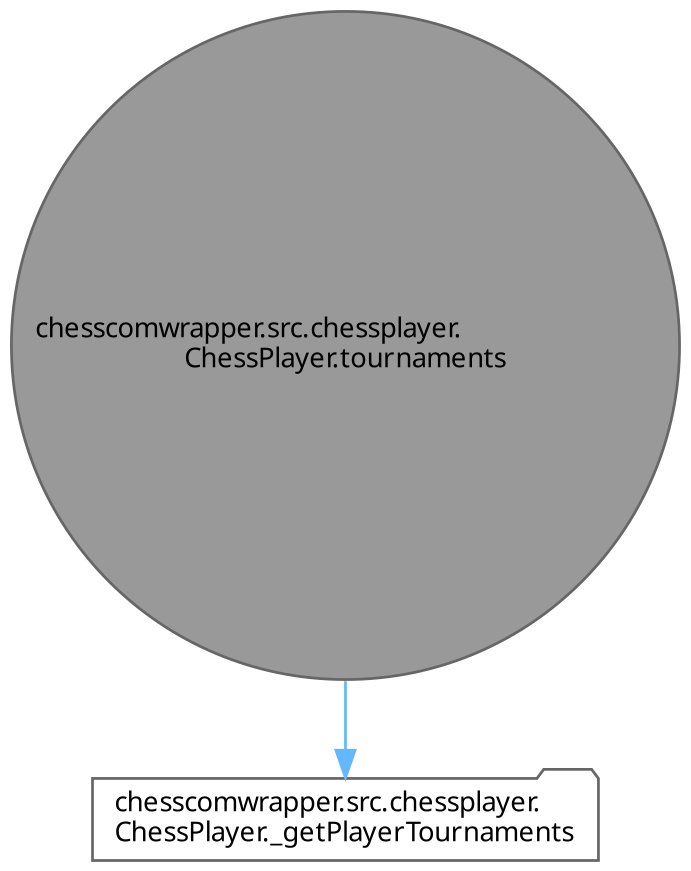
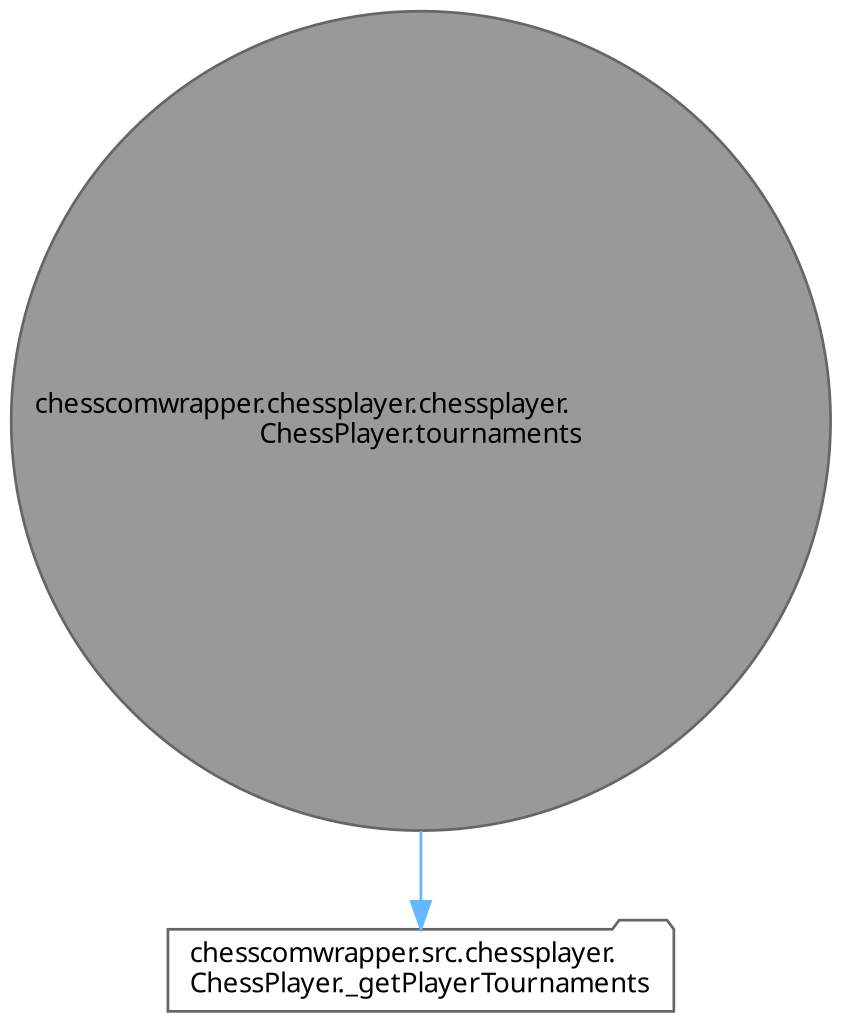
node "chesscomwrapper.src.chessplayer. ChessPlayer.tournaments": label "chesscomwrapper.src.chessplayer. ChessPlayer.tournaments" -> "chesscomwrapper.chessplayer.chessplayer. ChessPlayer.tournaments"
